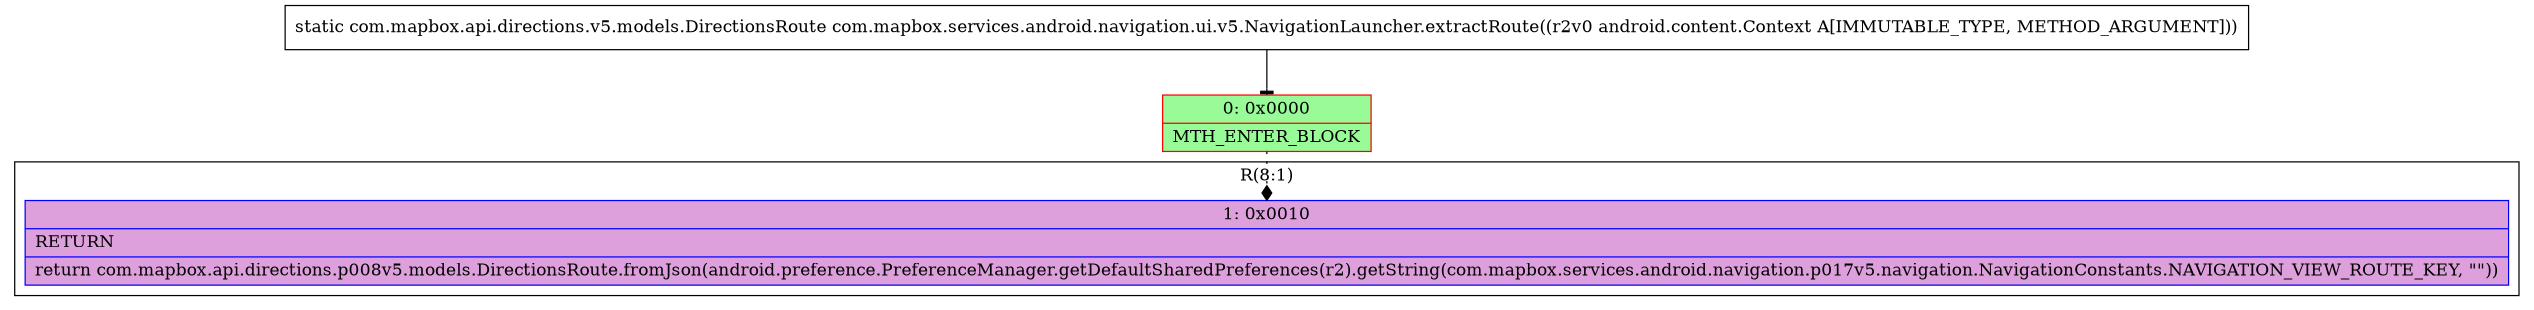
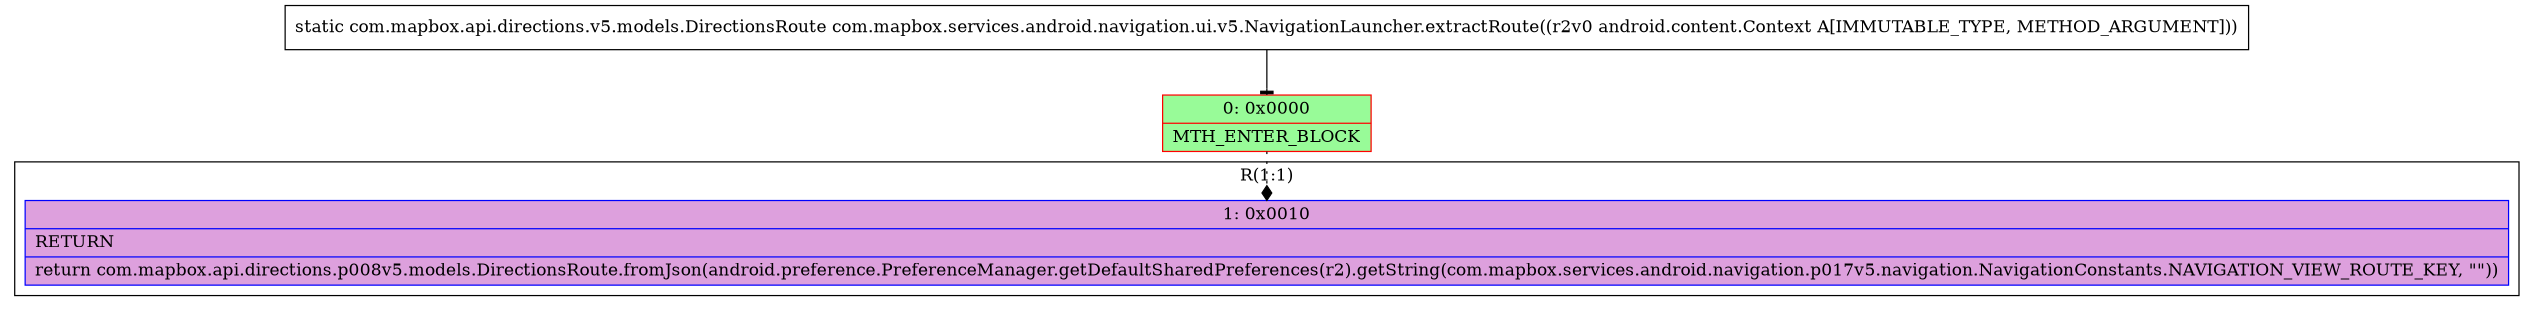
cluster "R(8:1)": label "R(8:1)" -> "R(1:1)"
